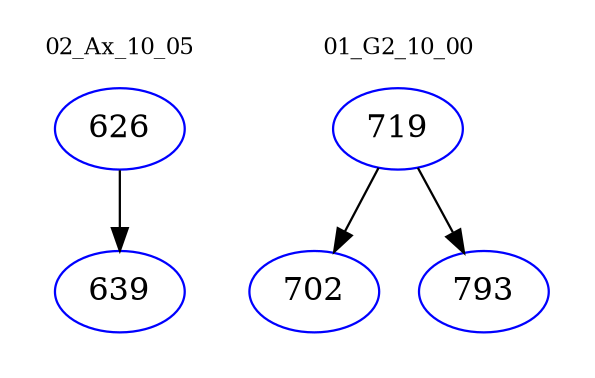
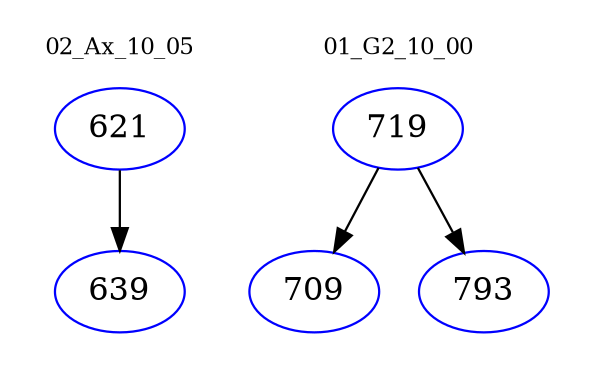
node "626": label "626" -> "621"
node "702": label "702" -> "709"
